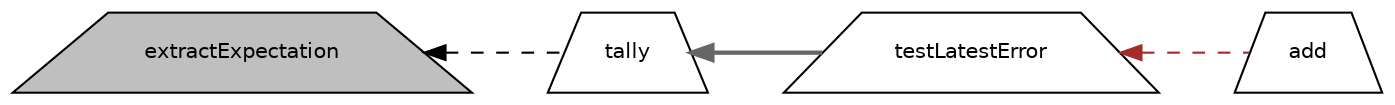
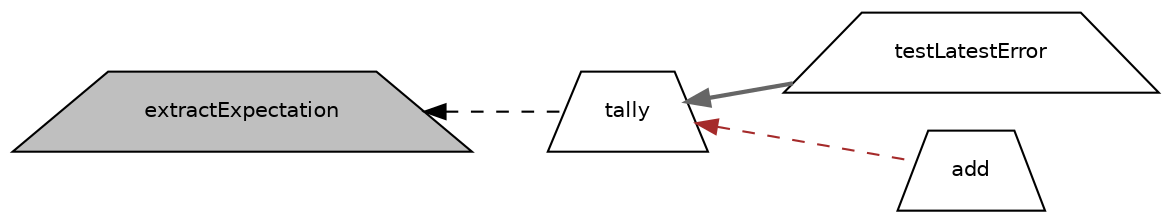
edge "add" -> "testLatestError": now "add" -> "tally"
